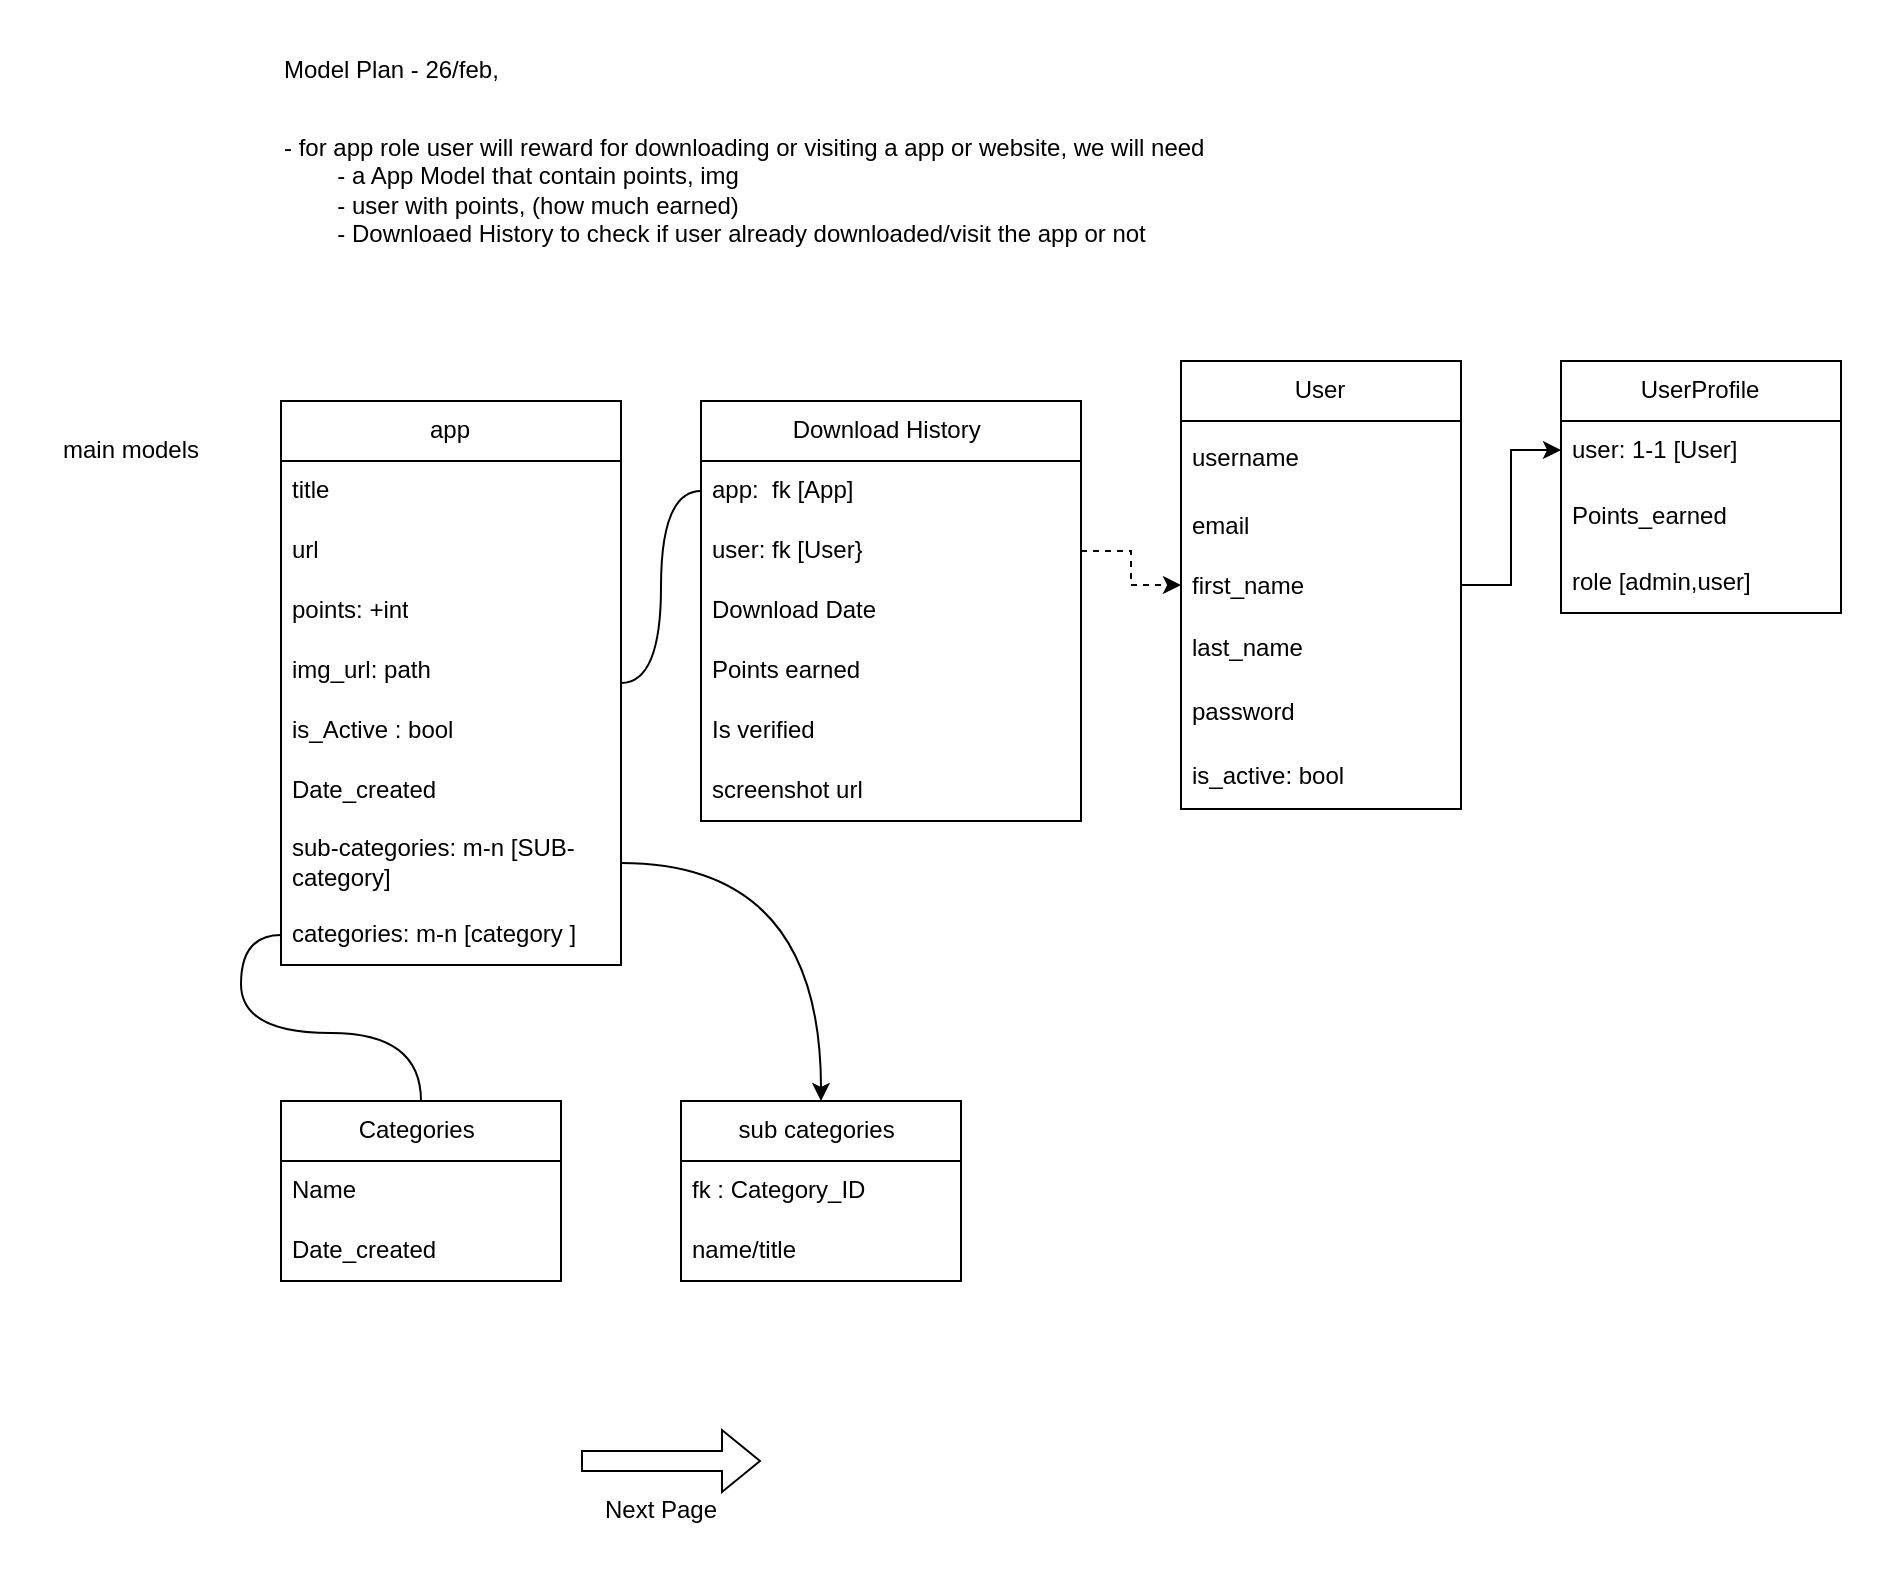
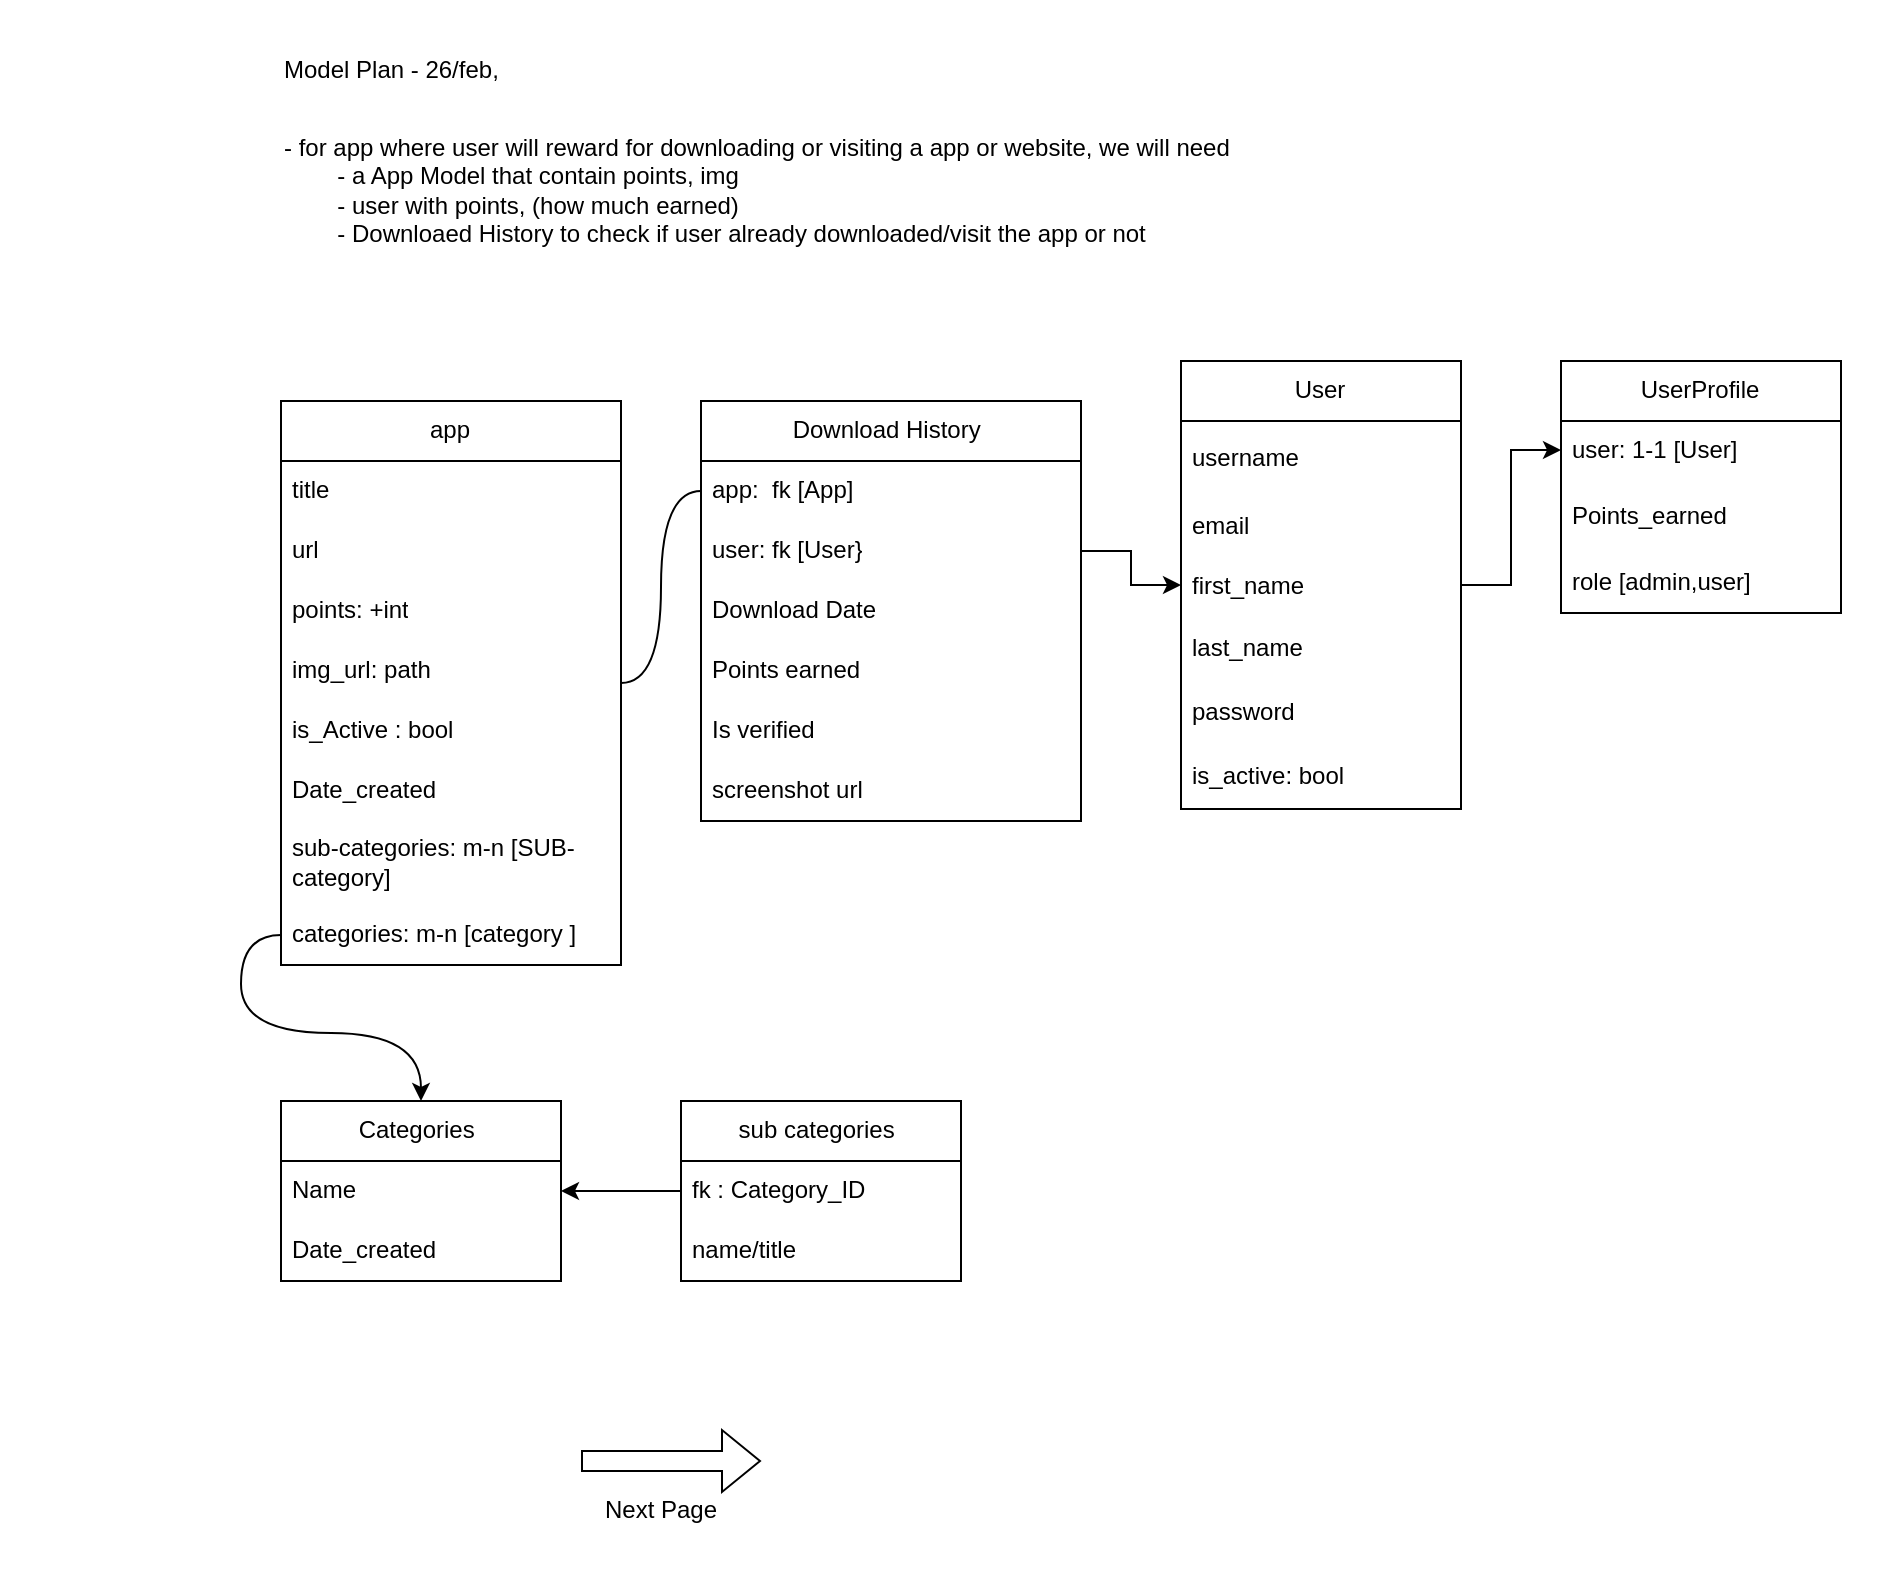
node "- for app role user will reward for downloading or visiting a app or website, we will need - a App Model that contain points, img - user with points, (how much earned) - Downloaed History to check if user already downloaded/visit the app or not": label "- for app role user will reward for downloading or visiting a app or website, we will need - a App Model that contain points, img - user with points, (how much earned) - Downloaed History to check if user already downloaded/visit the app or not" -> "- for app where user will reward for downloading or visiting a app or website, we will need - a App Model that contain points, img - user with points, (how much earned) - Downloaed History to check if user already downloaded/visit the app or not"
node "main models": removed
edge "user: fk [User}" -> "User": style dashed -> solid
edge "sub-categories: m-n [SUB- category]" -> "sub categories": removed
edge "categories: m-n [category ]" -- "Categories": arrowhead none -> classic
edge "fk : Category_ID" -> "Categories": added
